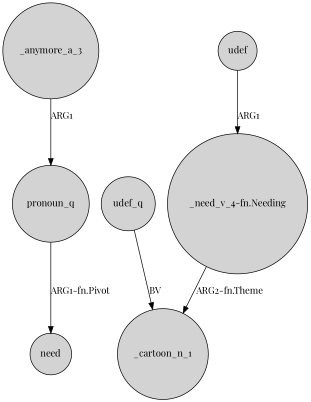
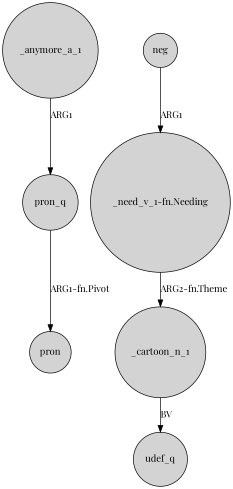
node "_anymore_a_3": label "_anymore_a_3" -> "_anymore_a_1"
node "udef": label "udef" -> "neg"
node "pronoun_q": label "pronoun_q" -> "pron_q"
node "_need_v_4-fn.Needing": label "_need_v_4-fn.Needing" -> "_need_v_1-fn.Needing"
edge "udef_q" -> "_cartoon_n_1": reversed
node "need": label "need" -> "pron"
